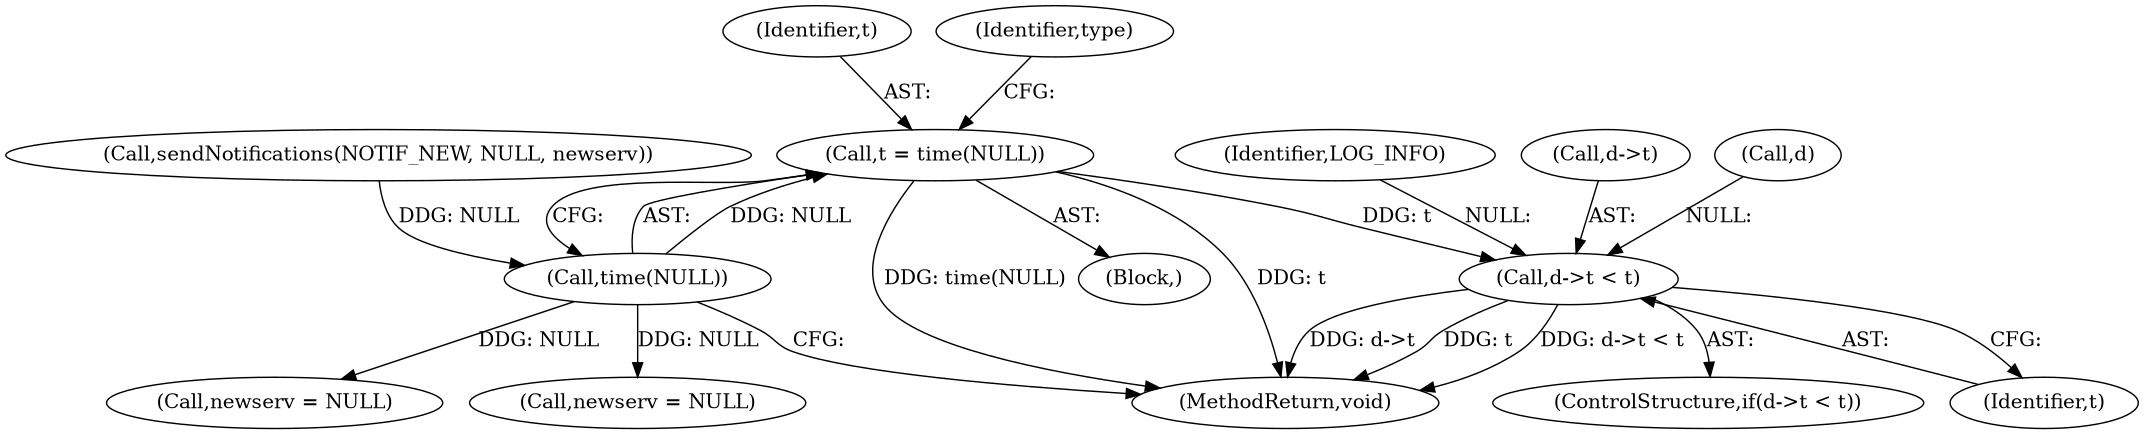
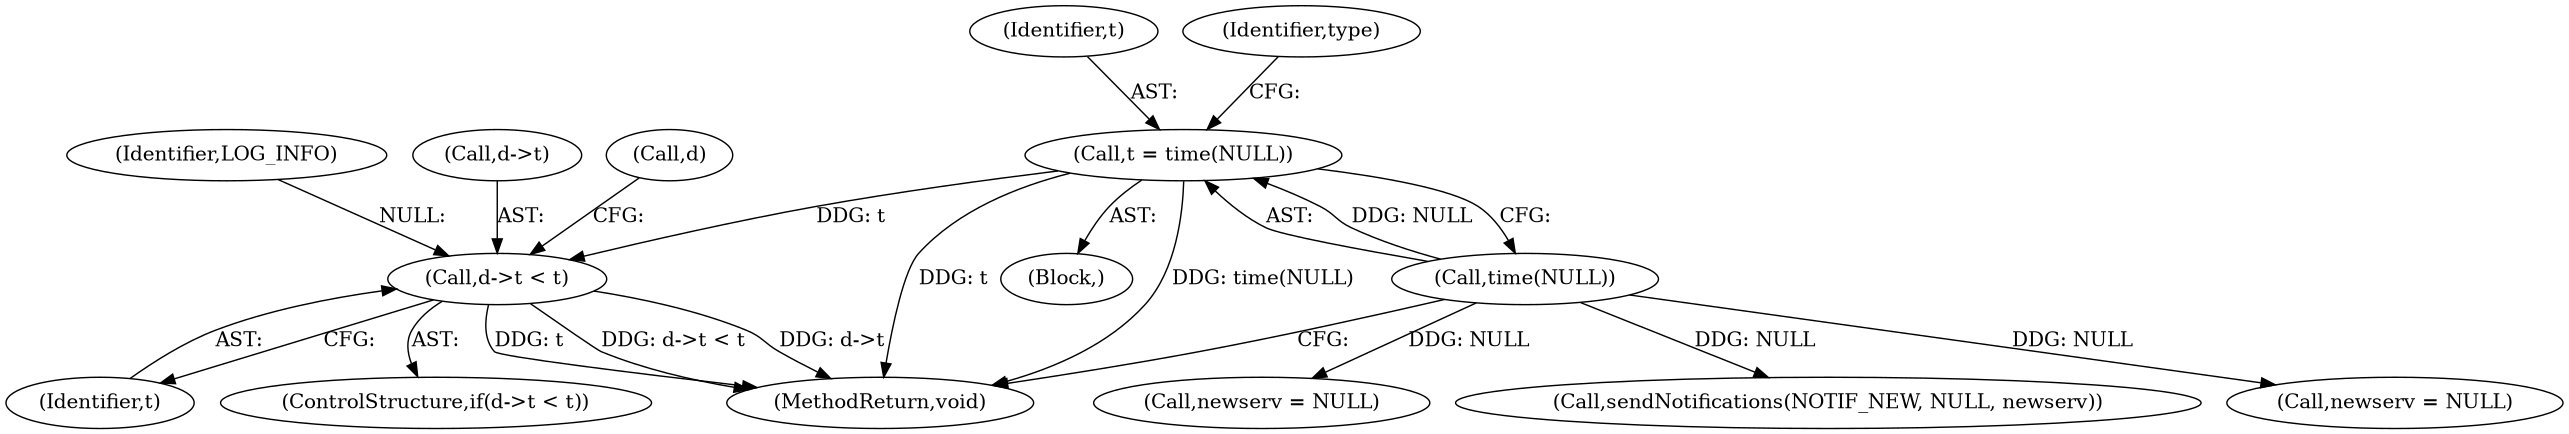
edge "(Call,d)" -> "(Call,d->t < t)": label "NULL: " -> "CFG: "
edge "(Call,sendNotifications(NOTIF_NEW, NULL, newserv))" -> "(Call,time(NULL))": reversed
